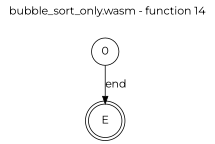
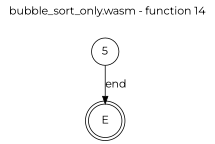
node "0": label "0" -> "5"
